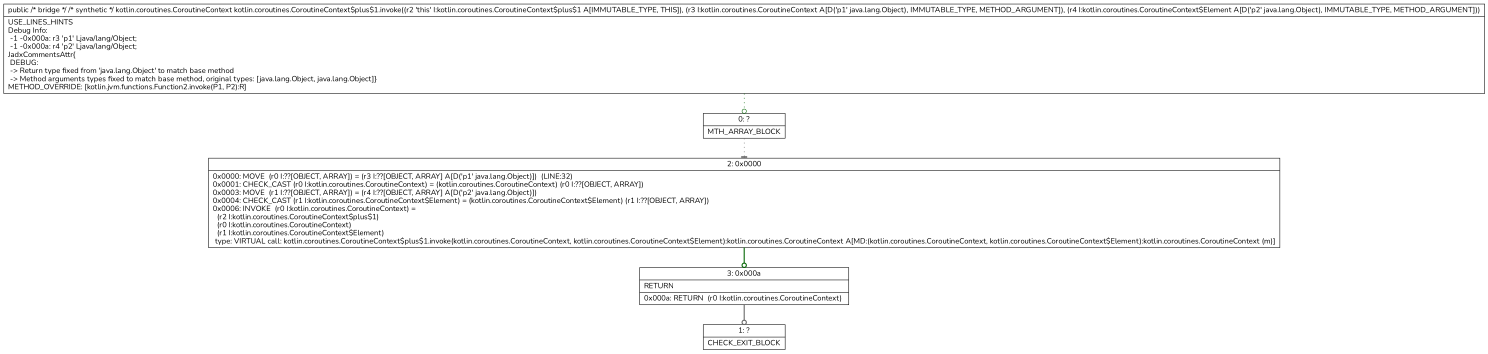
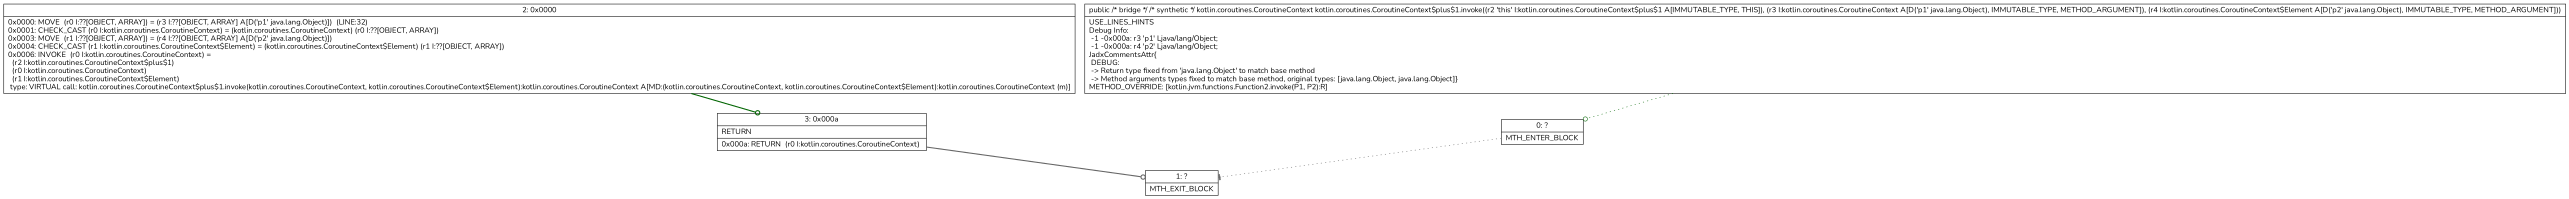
node "0: ?": text "MTH_ARRAY_BLOCK" -> "MTH_ENTER_BLOCK"
edge "0: ?" -> "2: 0x0000": now "0: ?" -> "1: ?"
node "1: ?": text "CHECK_EXIT_BLOCK" -> "MTH_EXIT_BLOCK"
